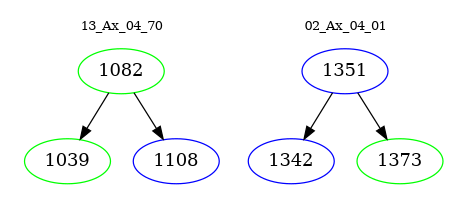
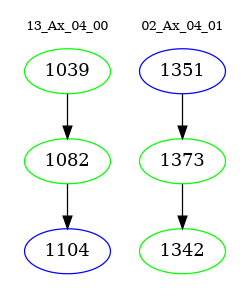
cluster "13_Ax_04_70": label "13_Ax_04_70" -> "13_Ax_04_00"
edge "1082" -> "1039": reversed
edge "1351" -> "1342": now "1373" -> "1342"
node "1108": label "1108" -> "1104"
node "1342": color blue -> green
